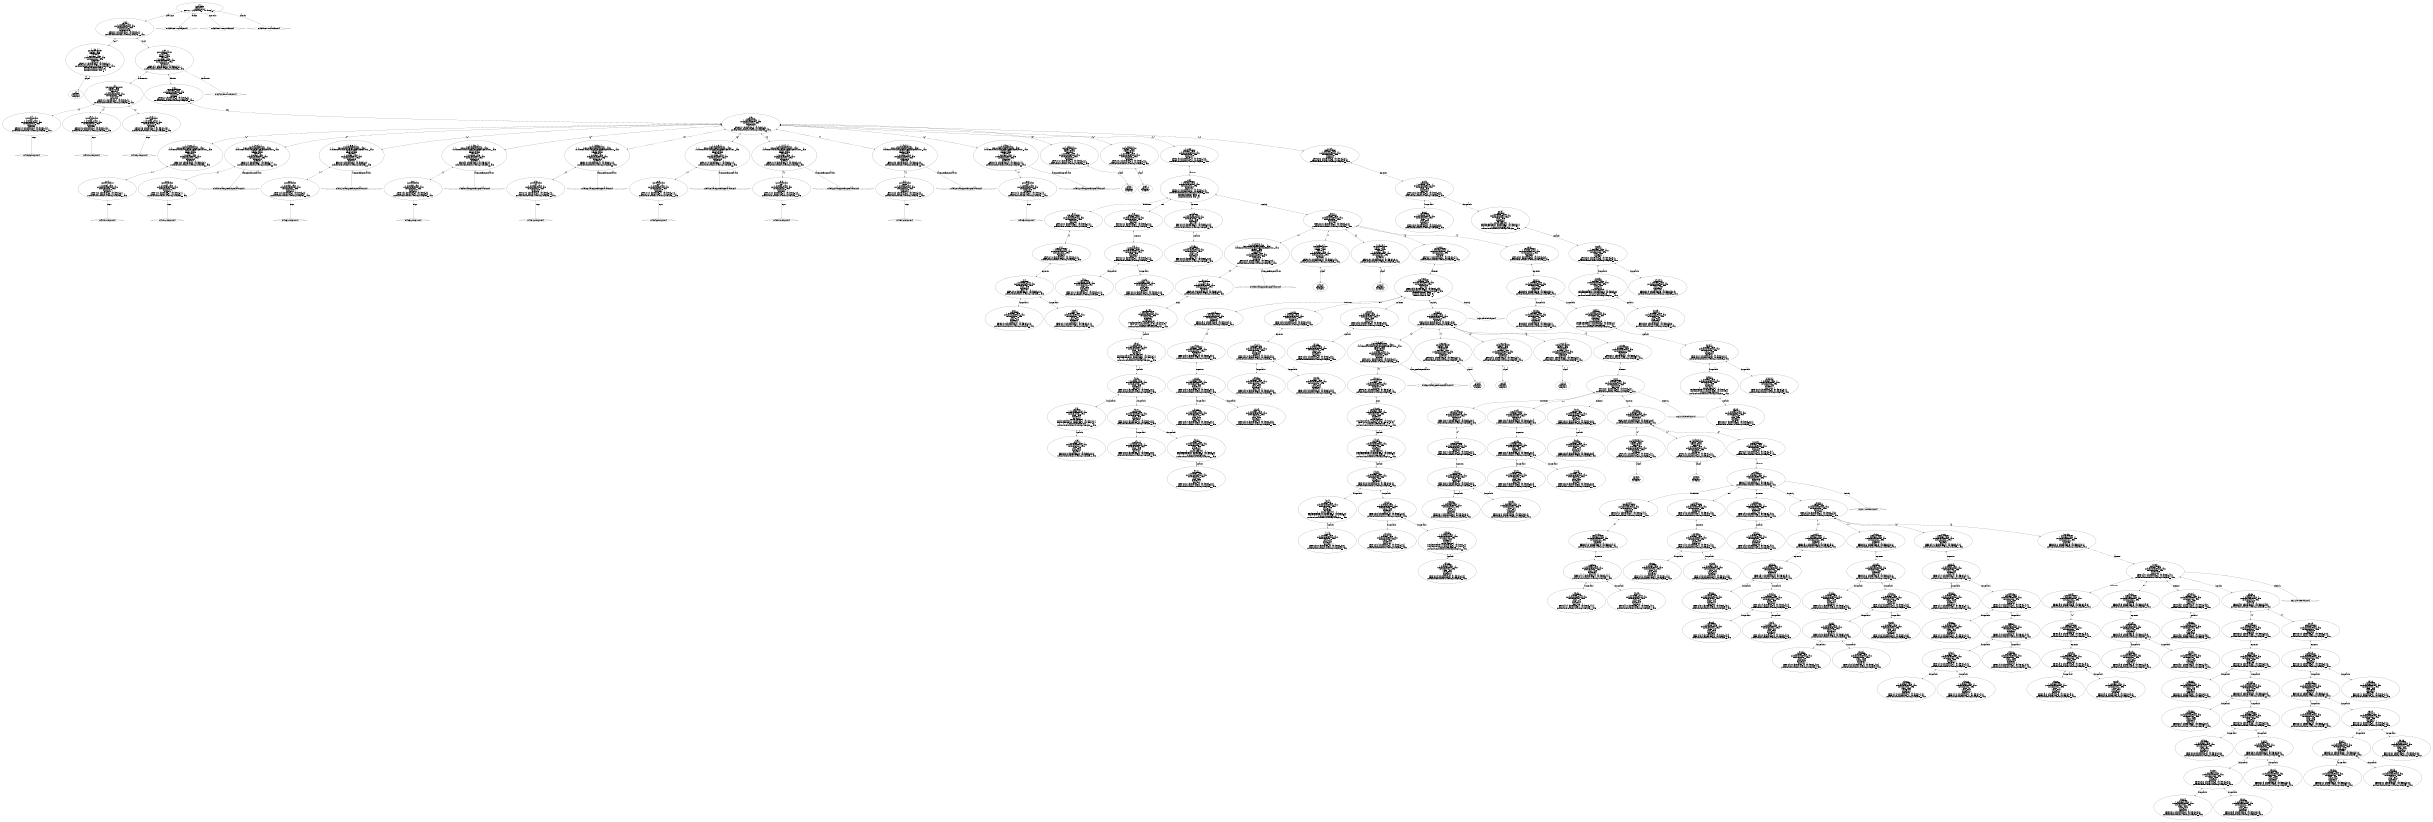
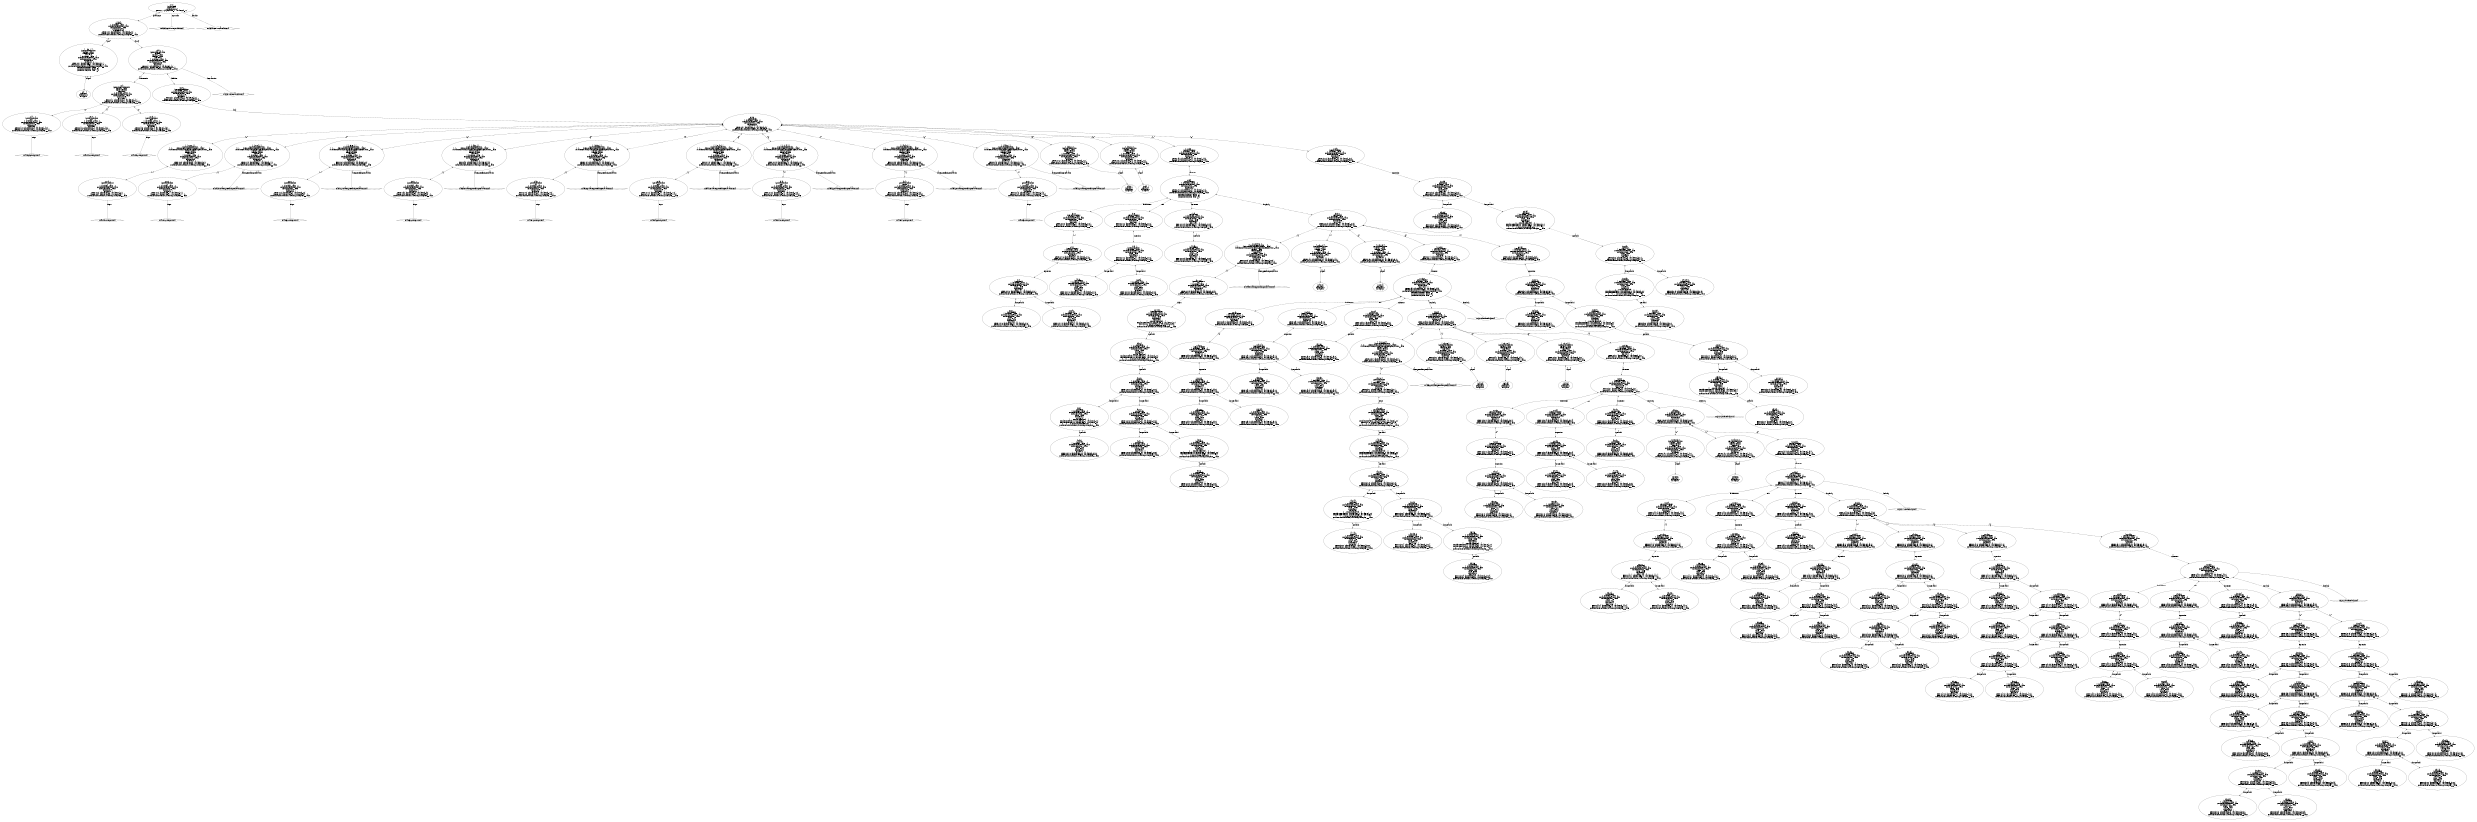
node "0x7fcbdd0e2010__package__null": removed
